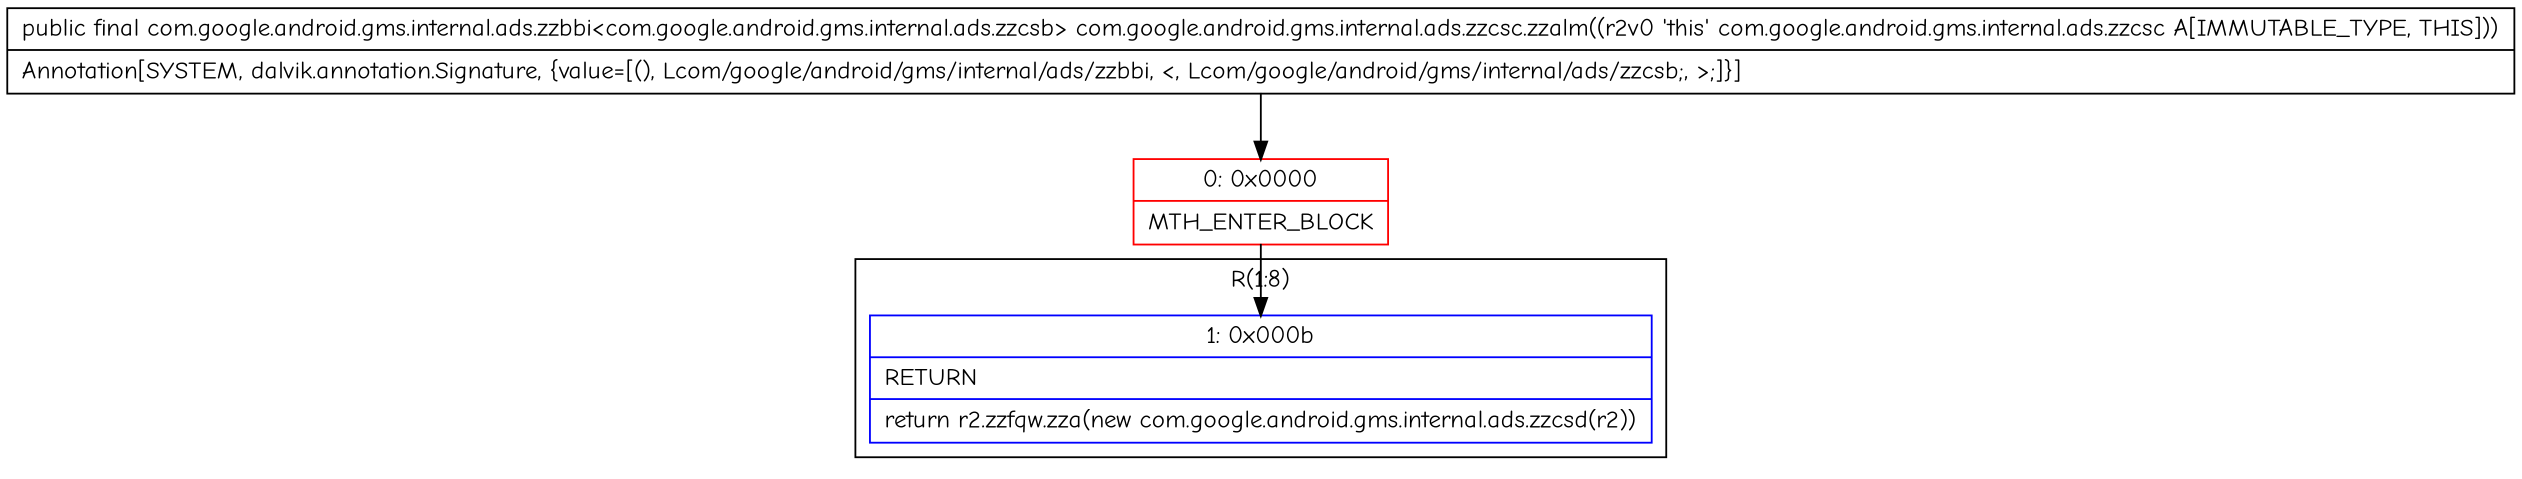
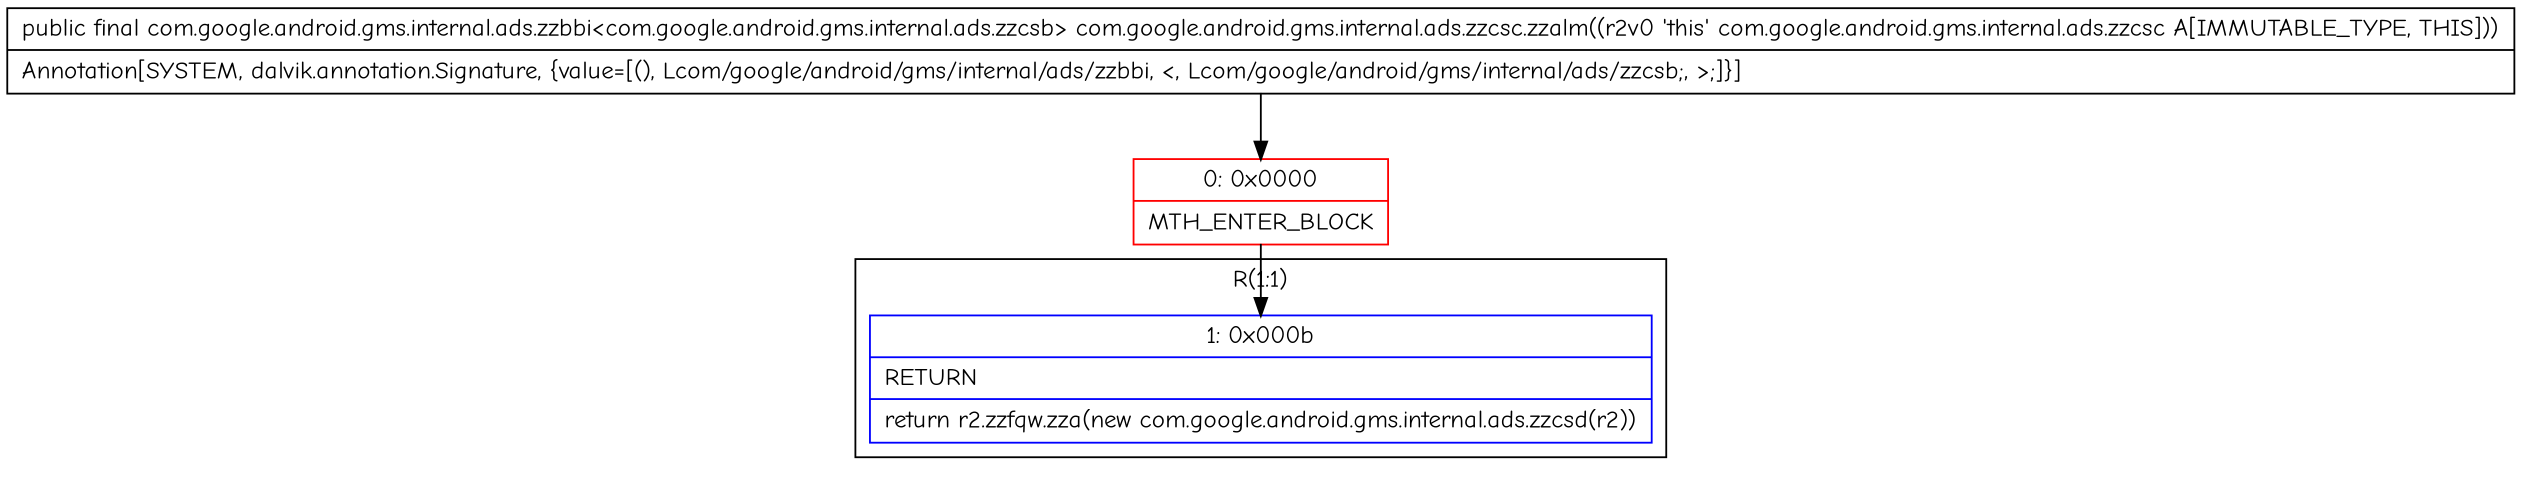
cluster "R(1:8)": label "R(1:8)" -> "R(1:1)"
